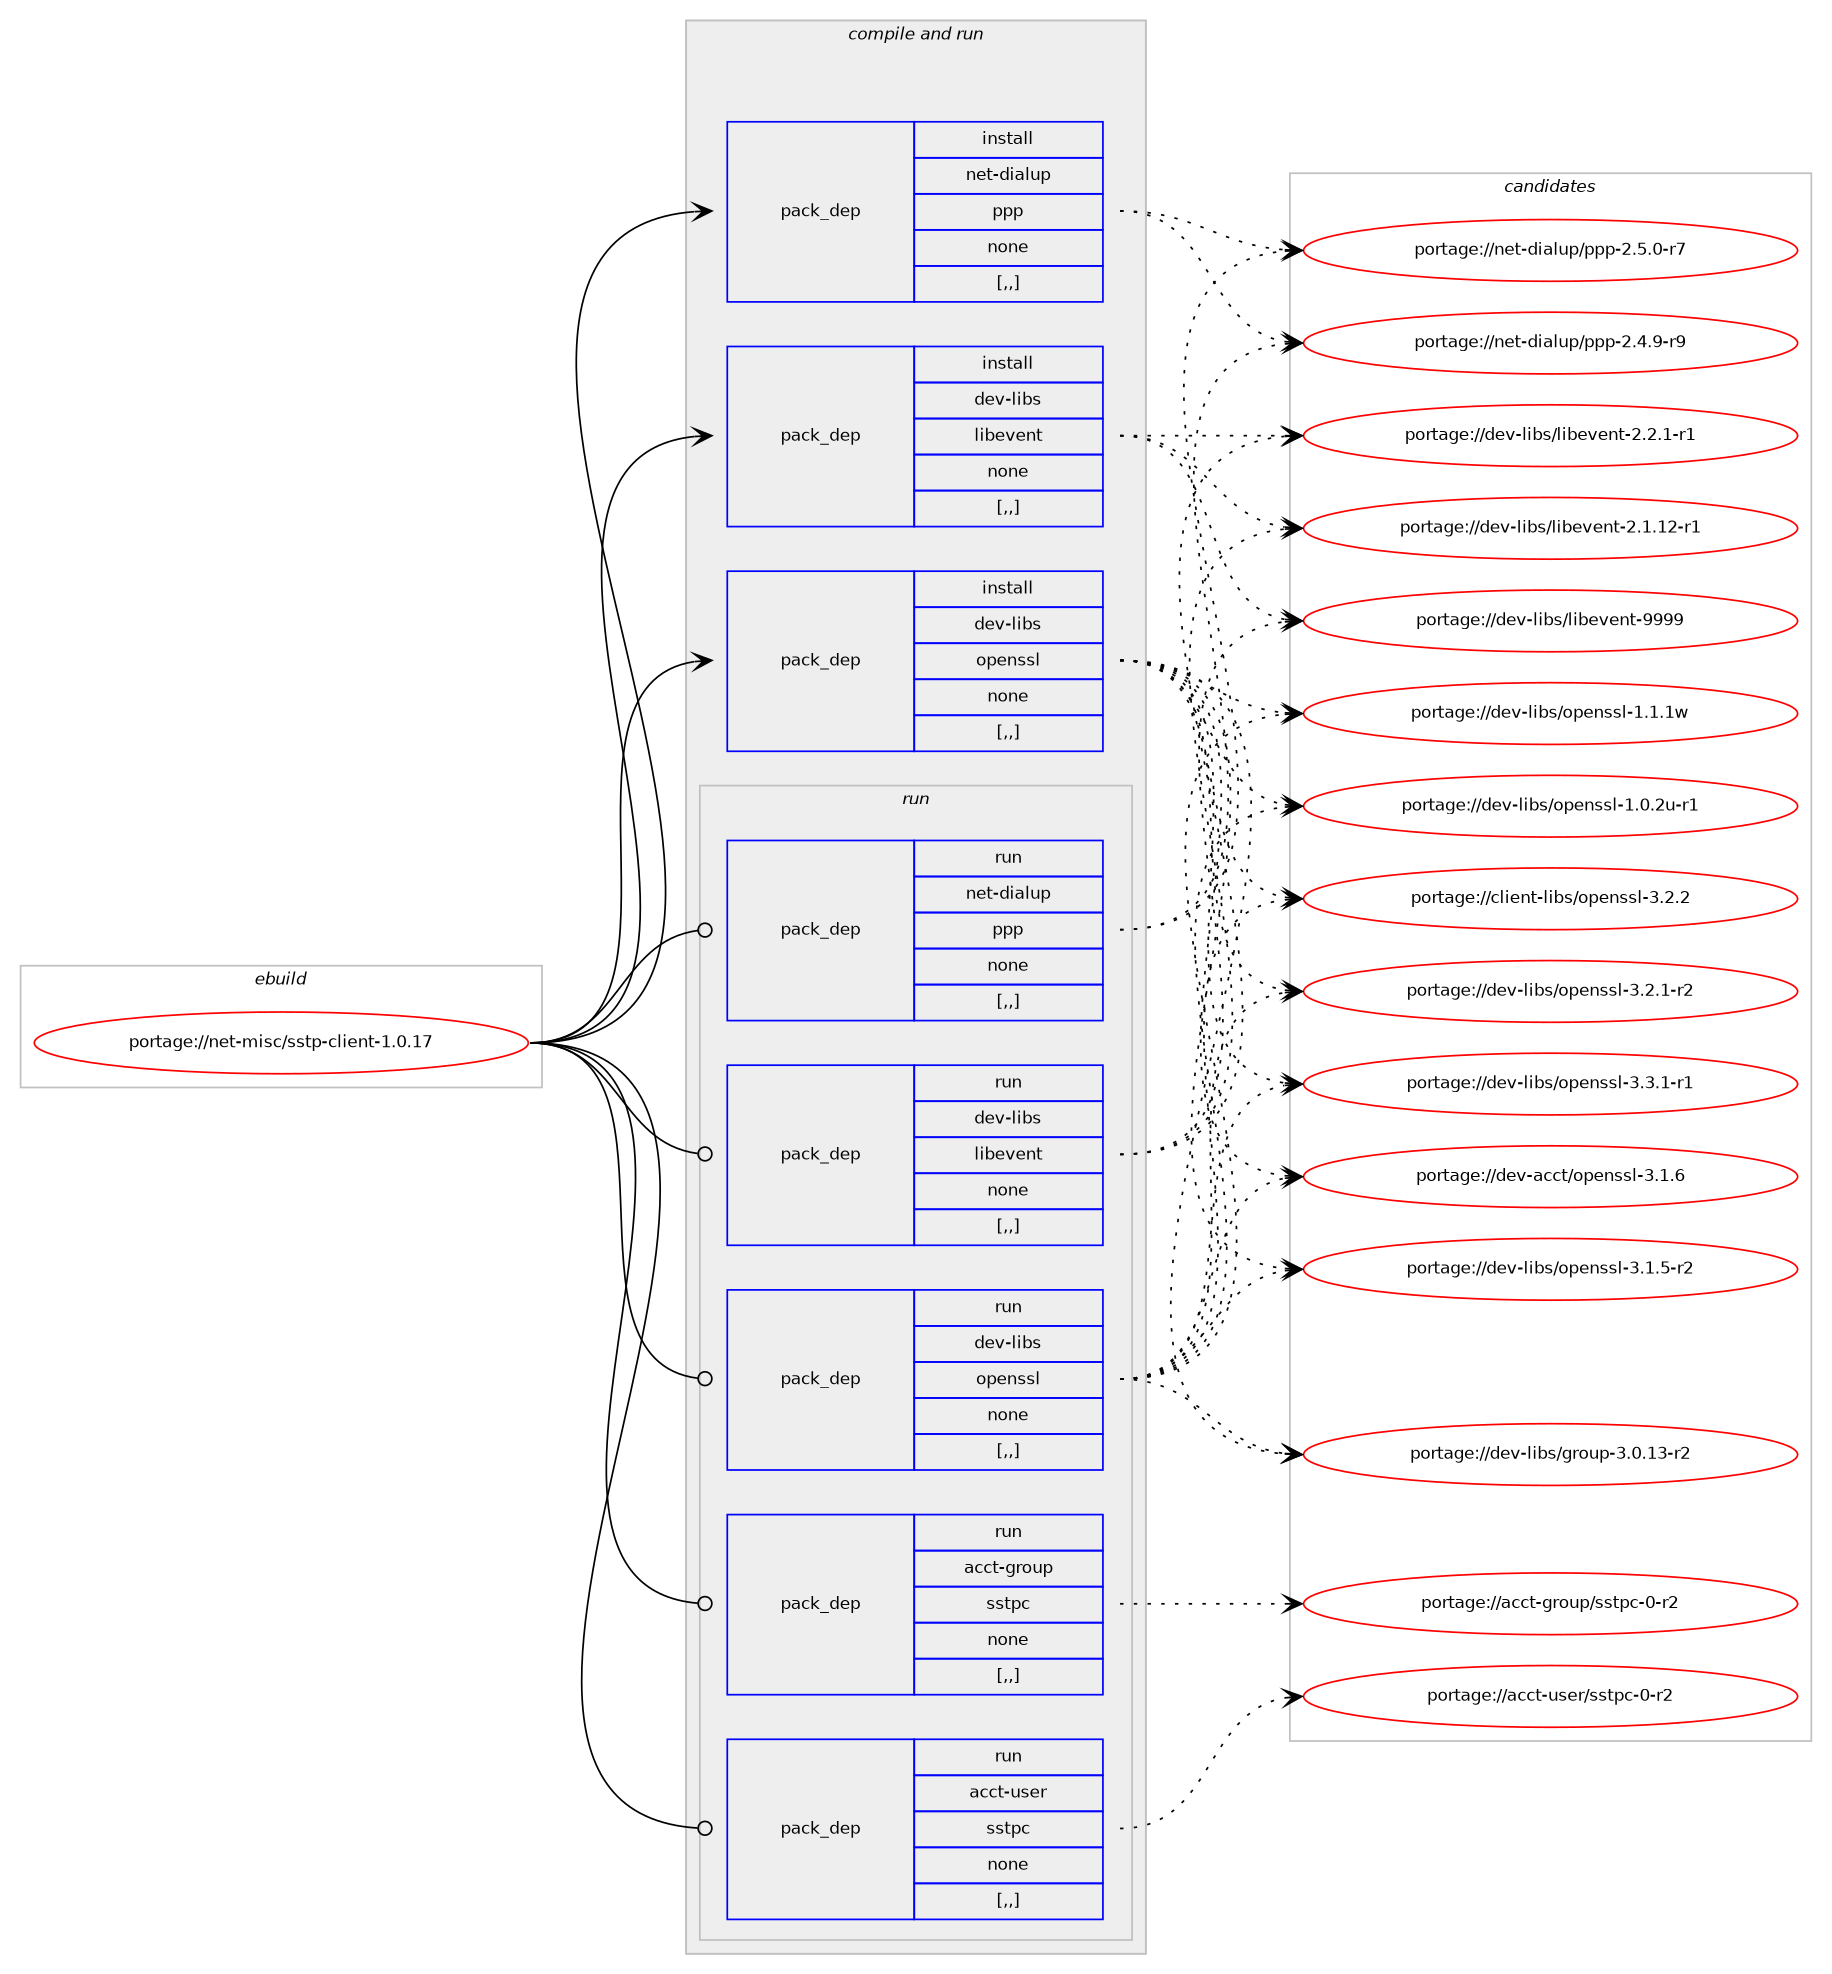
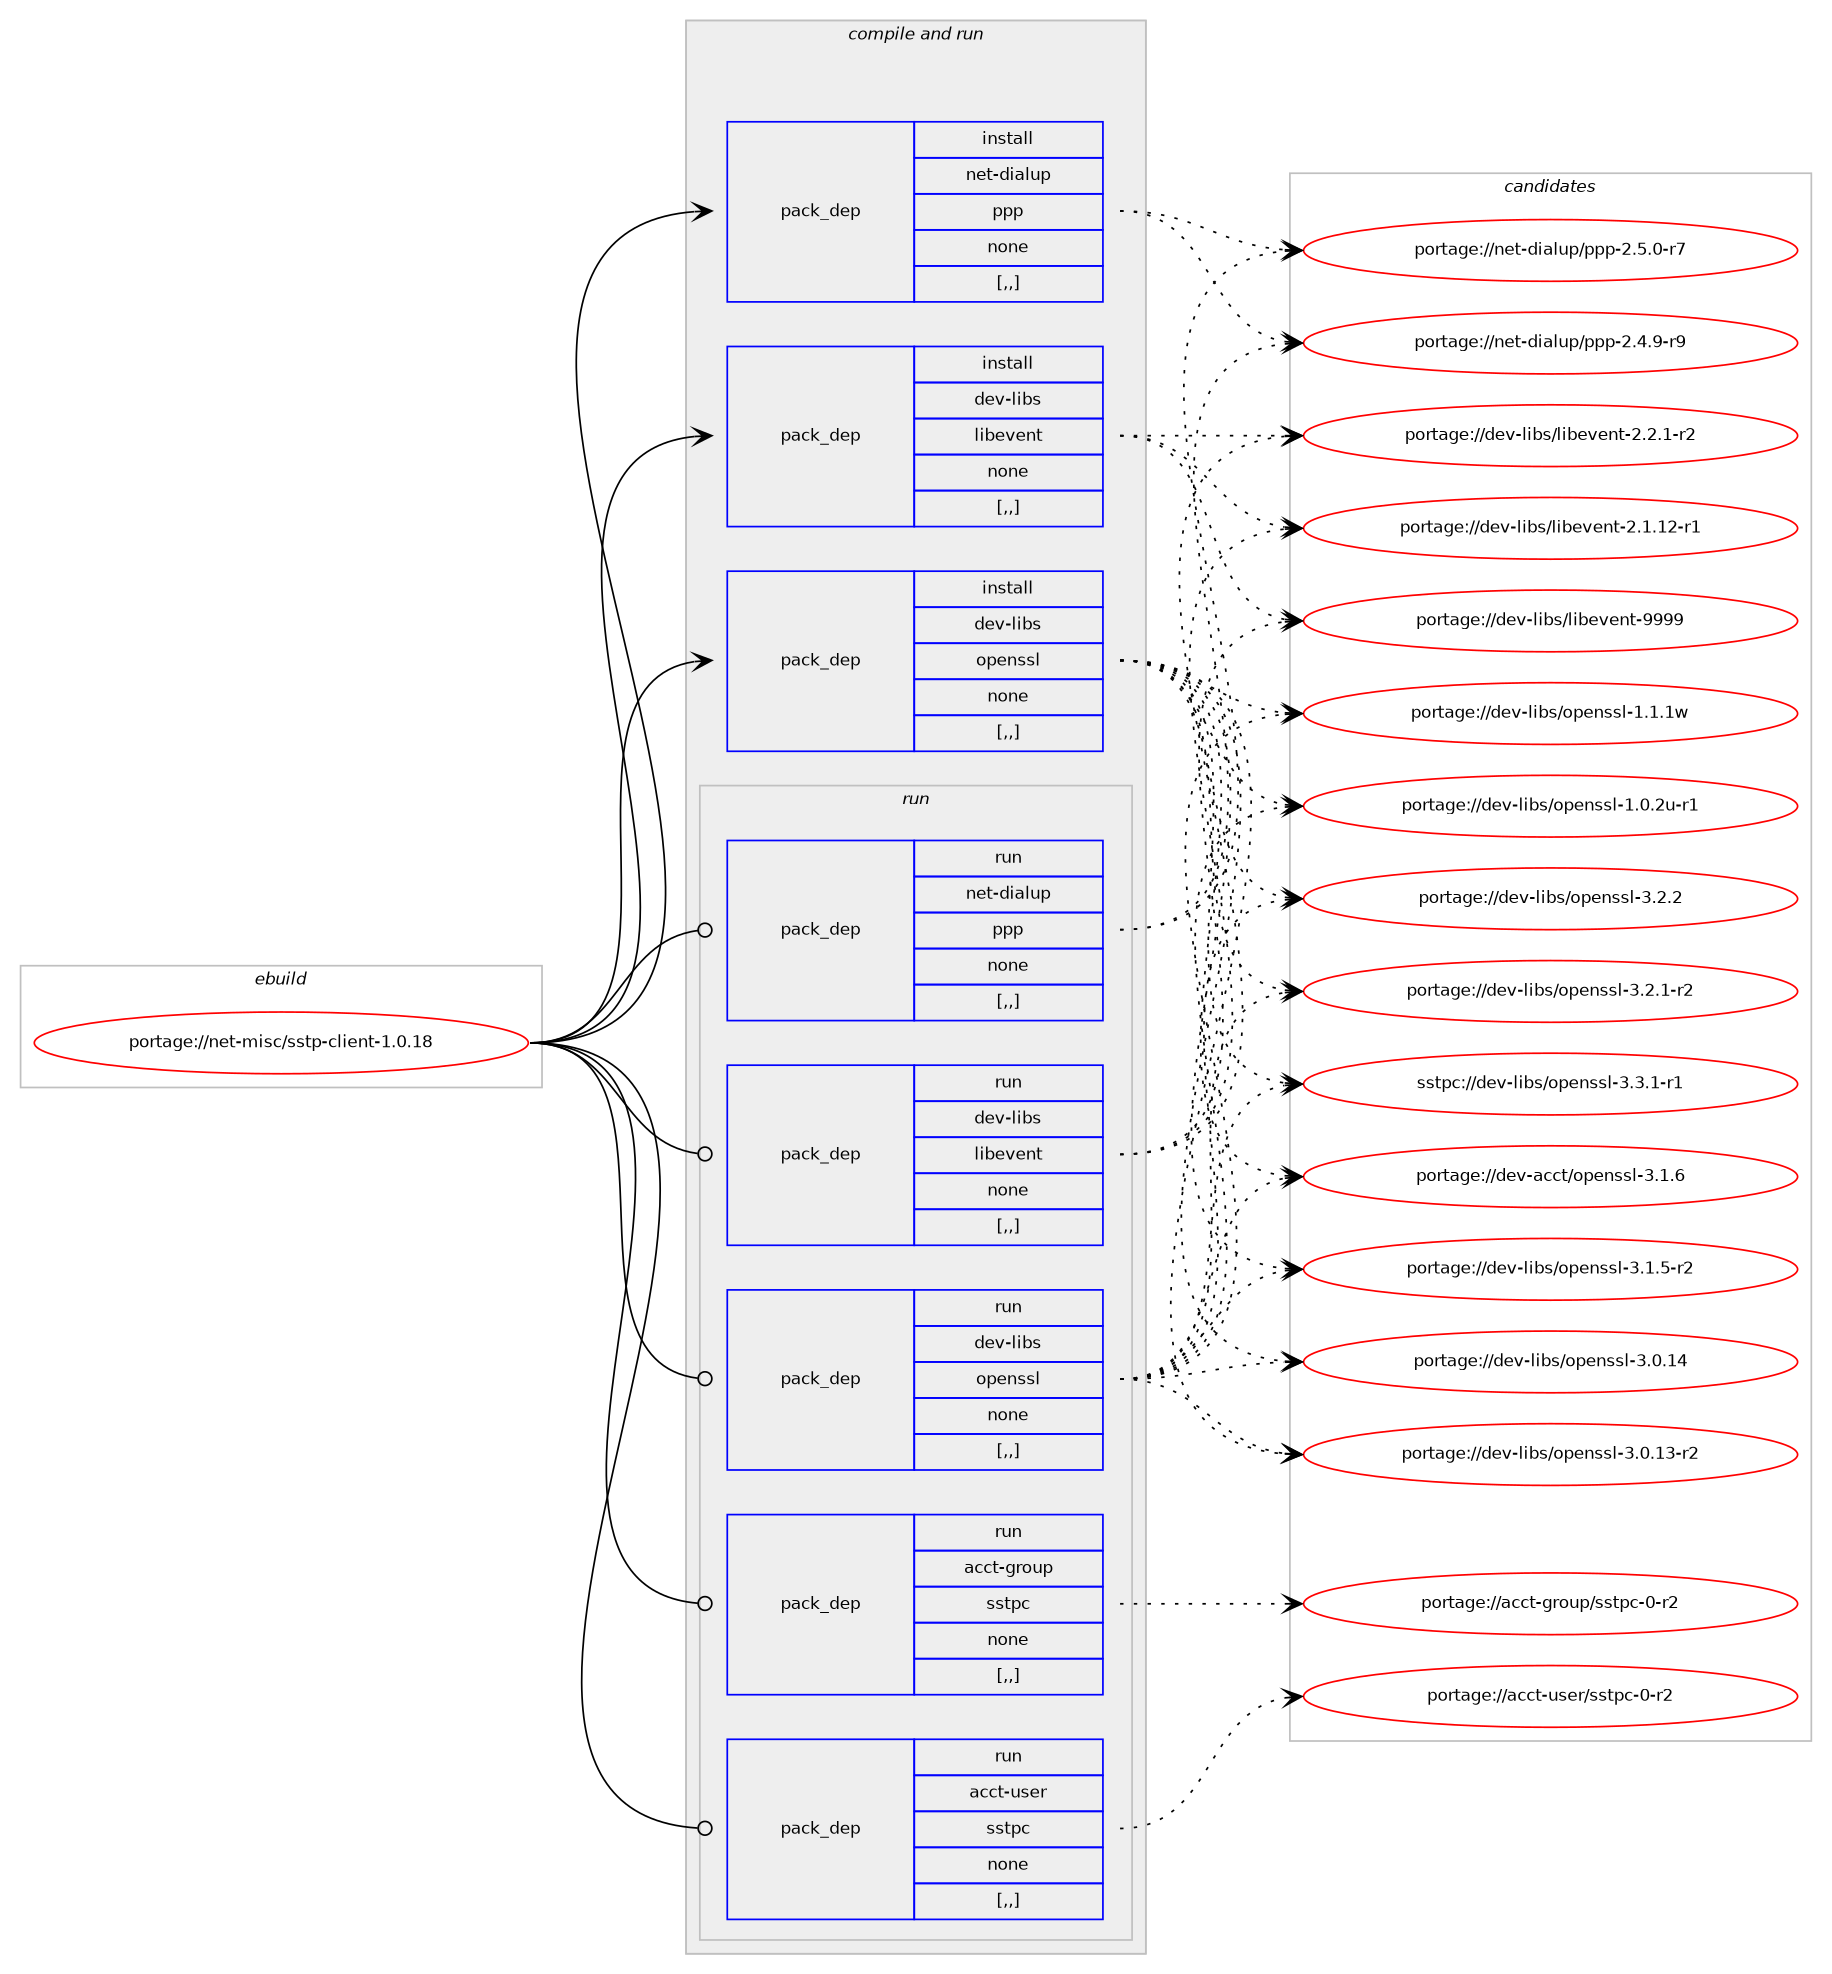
node "portage://dev-libs/libevent-2.2.1-r1": label "portage://dev-libs/libevent-2.2.1-r1" -> "portage://dev-libs/libevent-2.2.1-r2"
node "portage://client-libs/openssl-3.2.2": label "portage://client-libs/openssl-3.2.2" -> "portage://dev-libs/openssl-3.2.2"
node "portage://net-misc/sstp-client-1.0.17": label "portage://net-misc/sstp-client-1.0.17" -> "portage://net-misc/sstp-client-1.0.18"
node "portage://dev-libs/openssl-3.3.1-r1": label "portage://dev-libs/openssl-3.3.1-r1" -> "sstpc://dev-libs/openssl-3.3.1-r1"
node "portage://dev-libs/openssl-3.0.14": added
node "portage://dev-libs/group-3.0.13-r2": label "portage://dev-libs/group-3.0.13-r2" -> "portage://dev-libs/openssl-3.0.13-r2"
